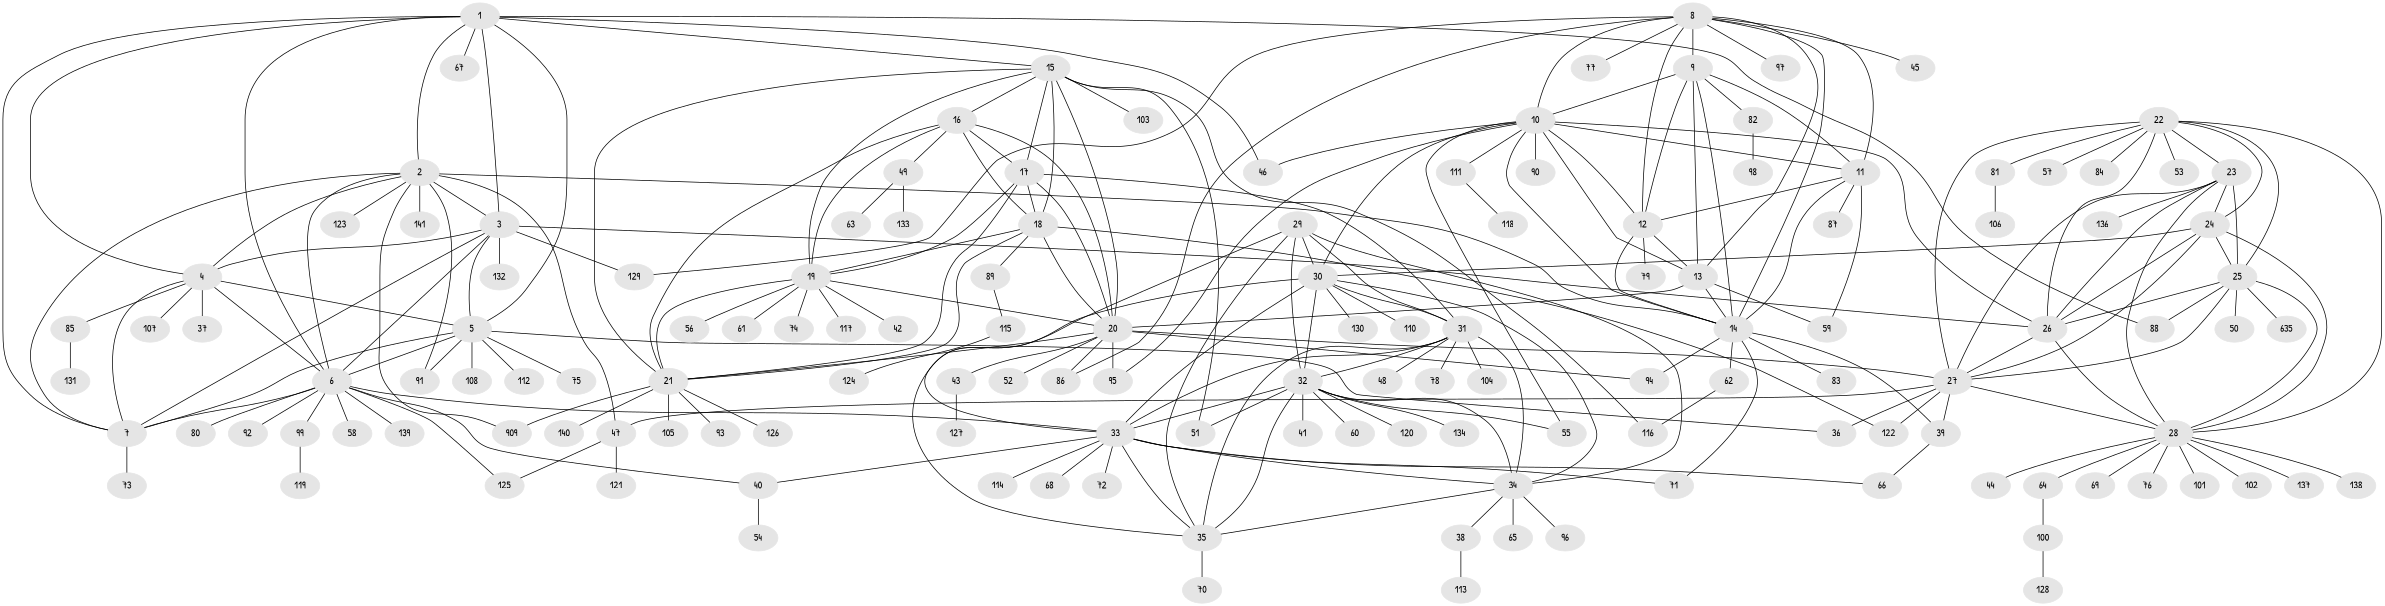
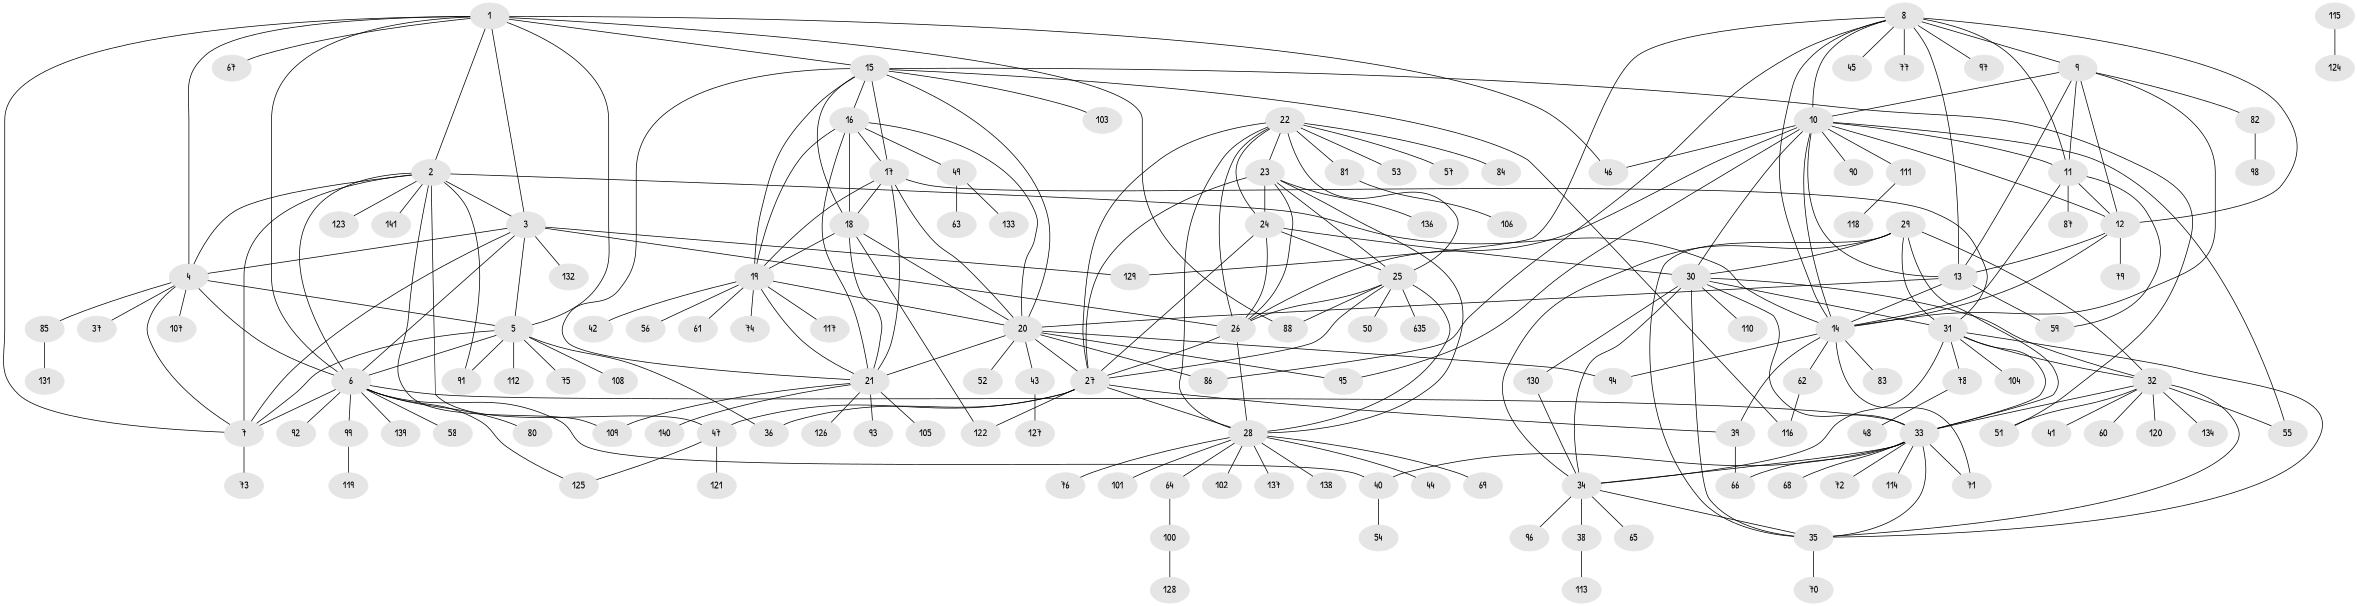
node "89": removed
edge "24" -- "28": removed
edge "31" -- "48": now "78" -- "48"
edge "32" -- "34": now "130" -- "34"
node "909": label "909" -> "109"
